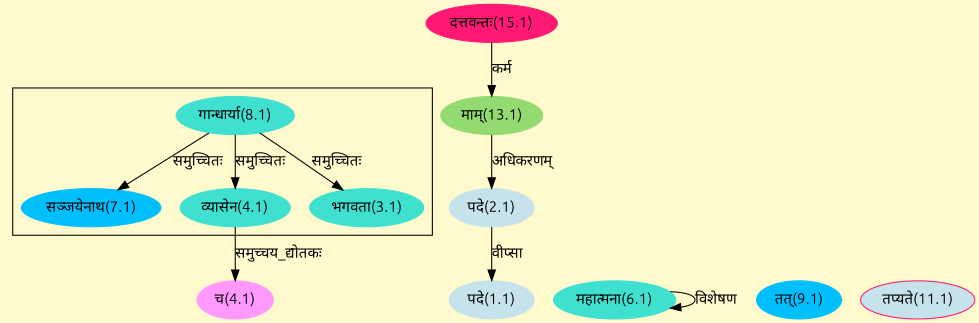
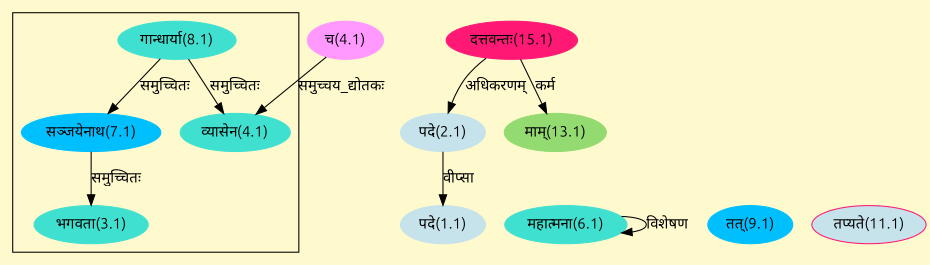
edge "माम्(13.1)" -> "पदे(2.1)": now "दत्तवन्तः(15.1)" -> "पदे(2.1)"
edge "गान्धार्या(8.1)" -> "भगवता(3.1)": now "सञ्जयेनाथ(7.1)" -> "भगवता(3.1)"
edge "व्यासेन(4.1)" -> "च(4.1)": reversed
